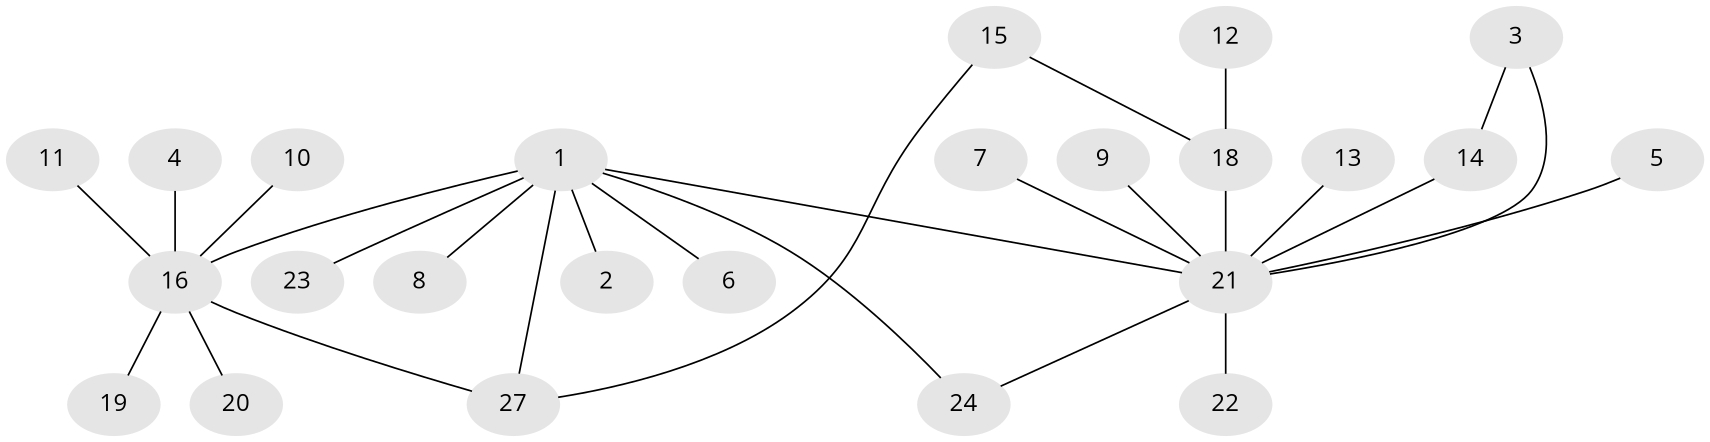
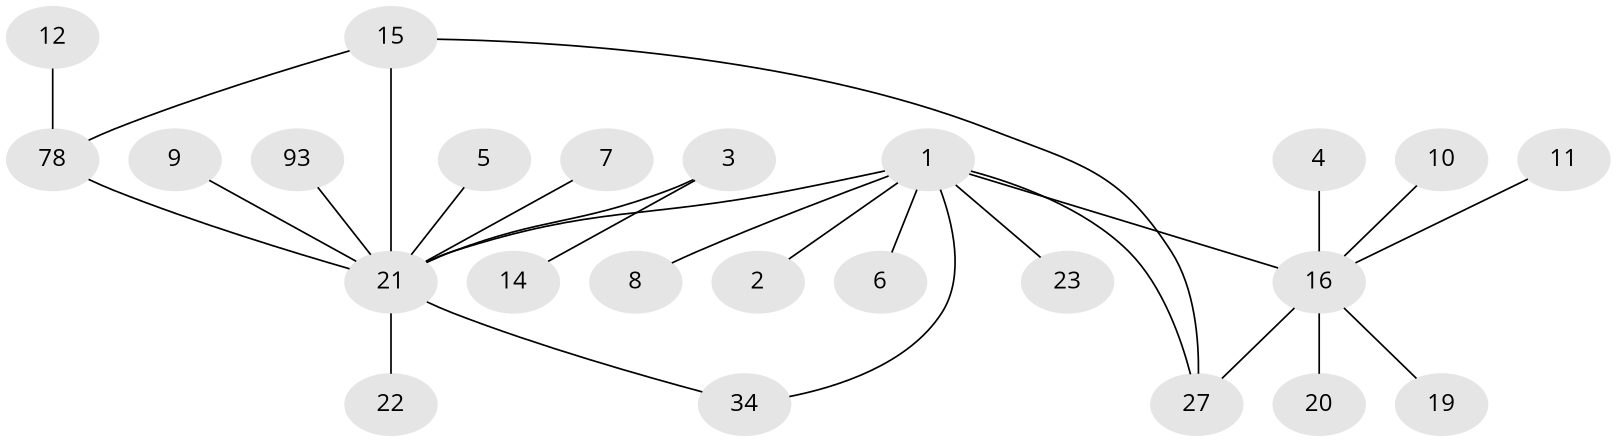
node "18": label "18" -> "78"
node "13": label "13" -> "93"
edge "14" -- "21": now "15" -- "21"
node "24": label "24" -> "34"
